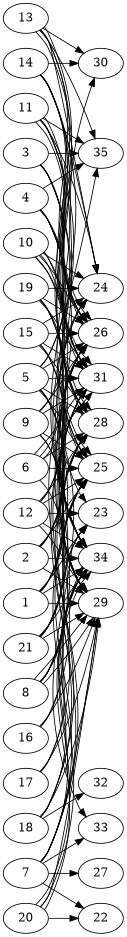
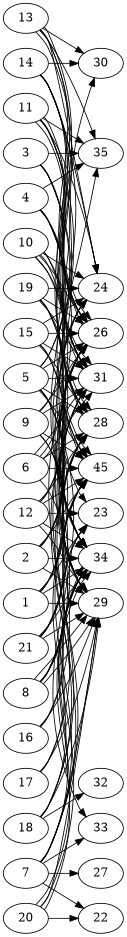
node "25": label "25" -> "45"
